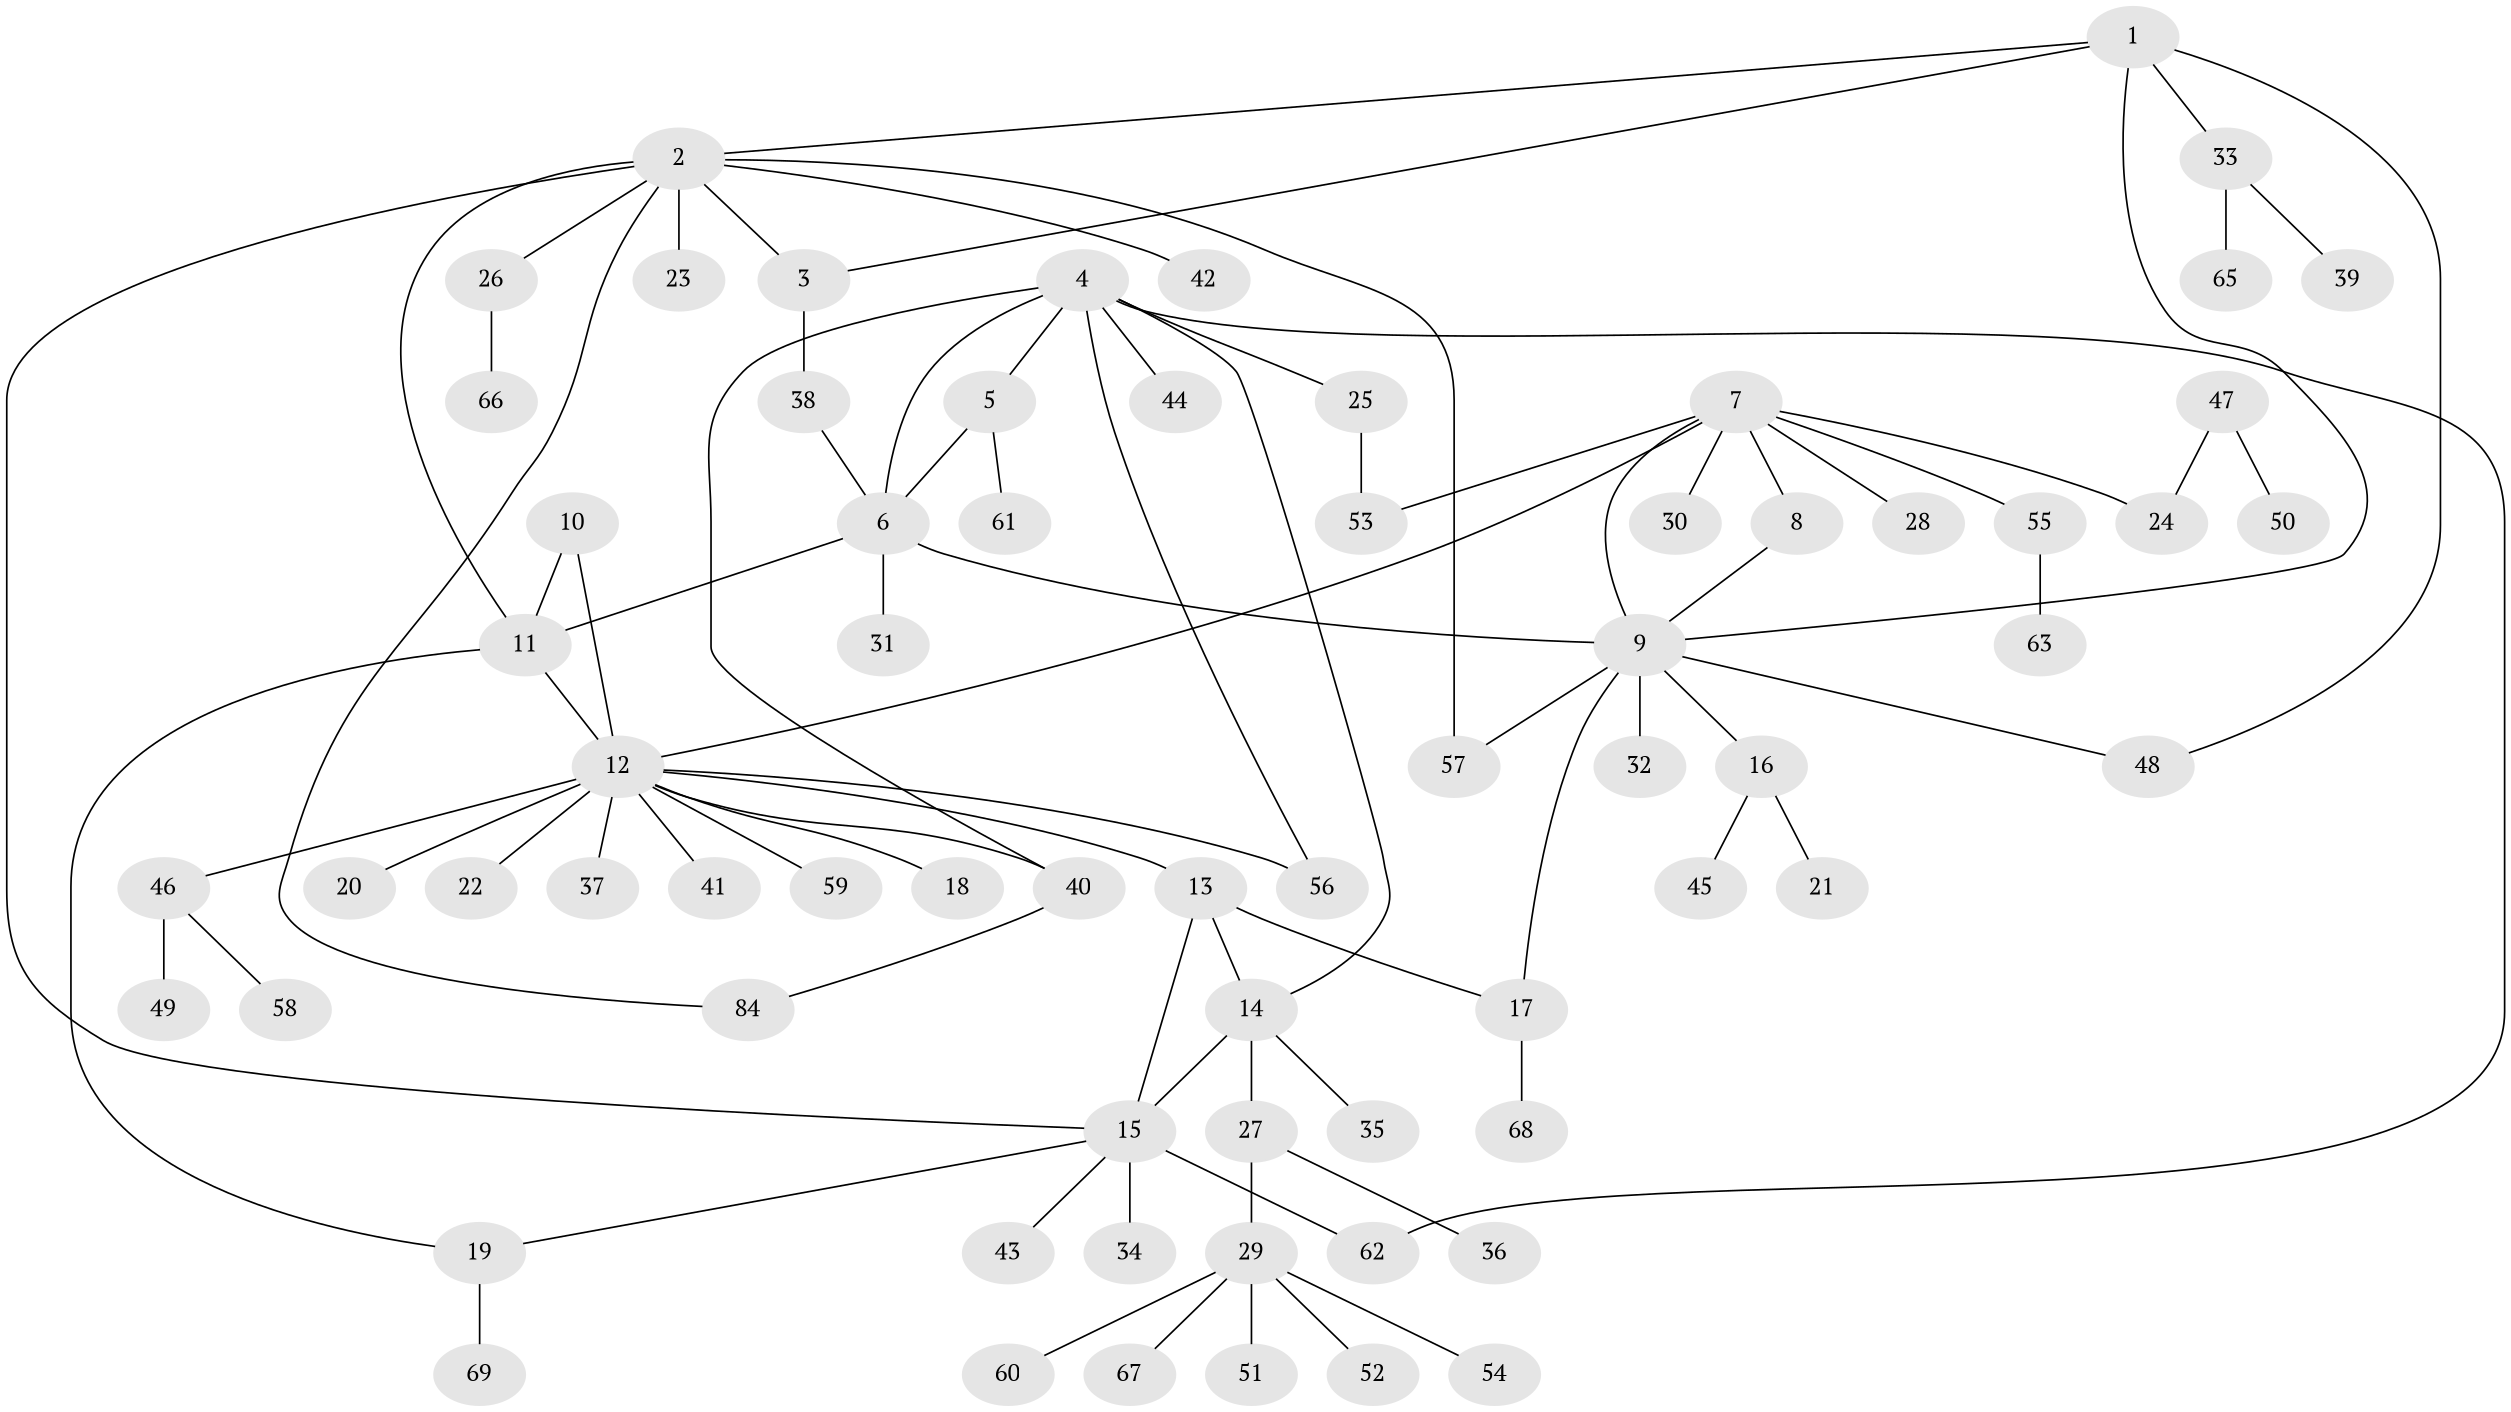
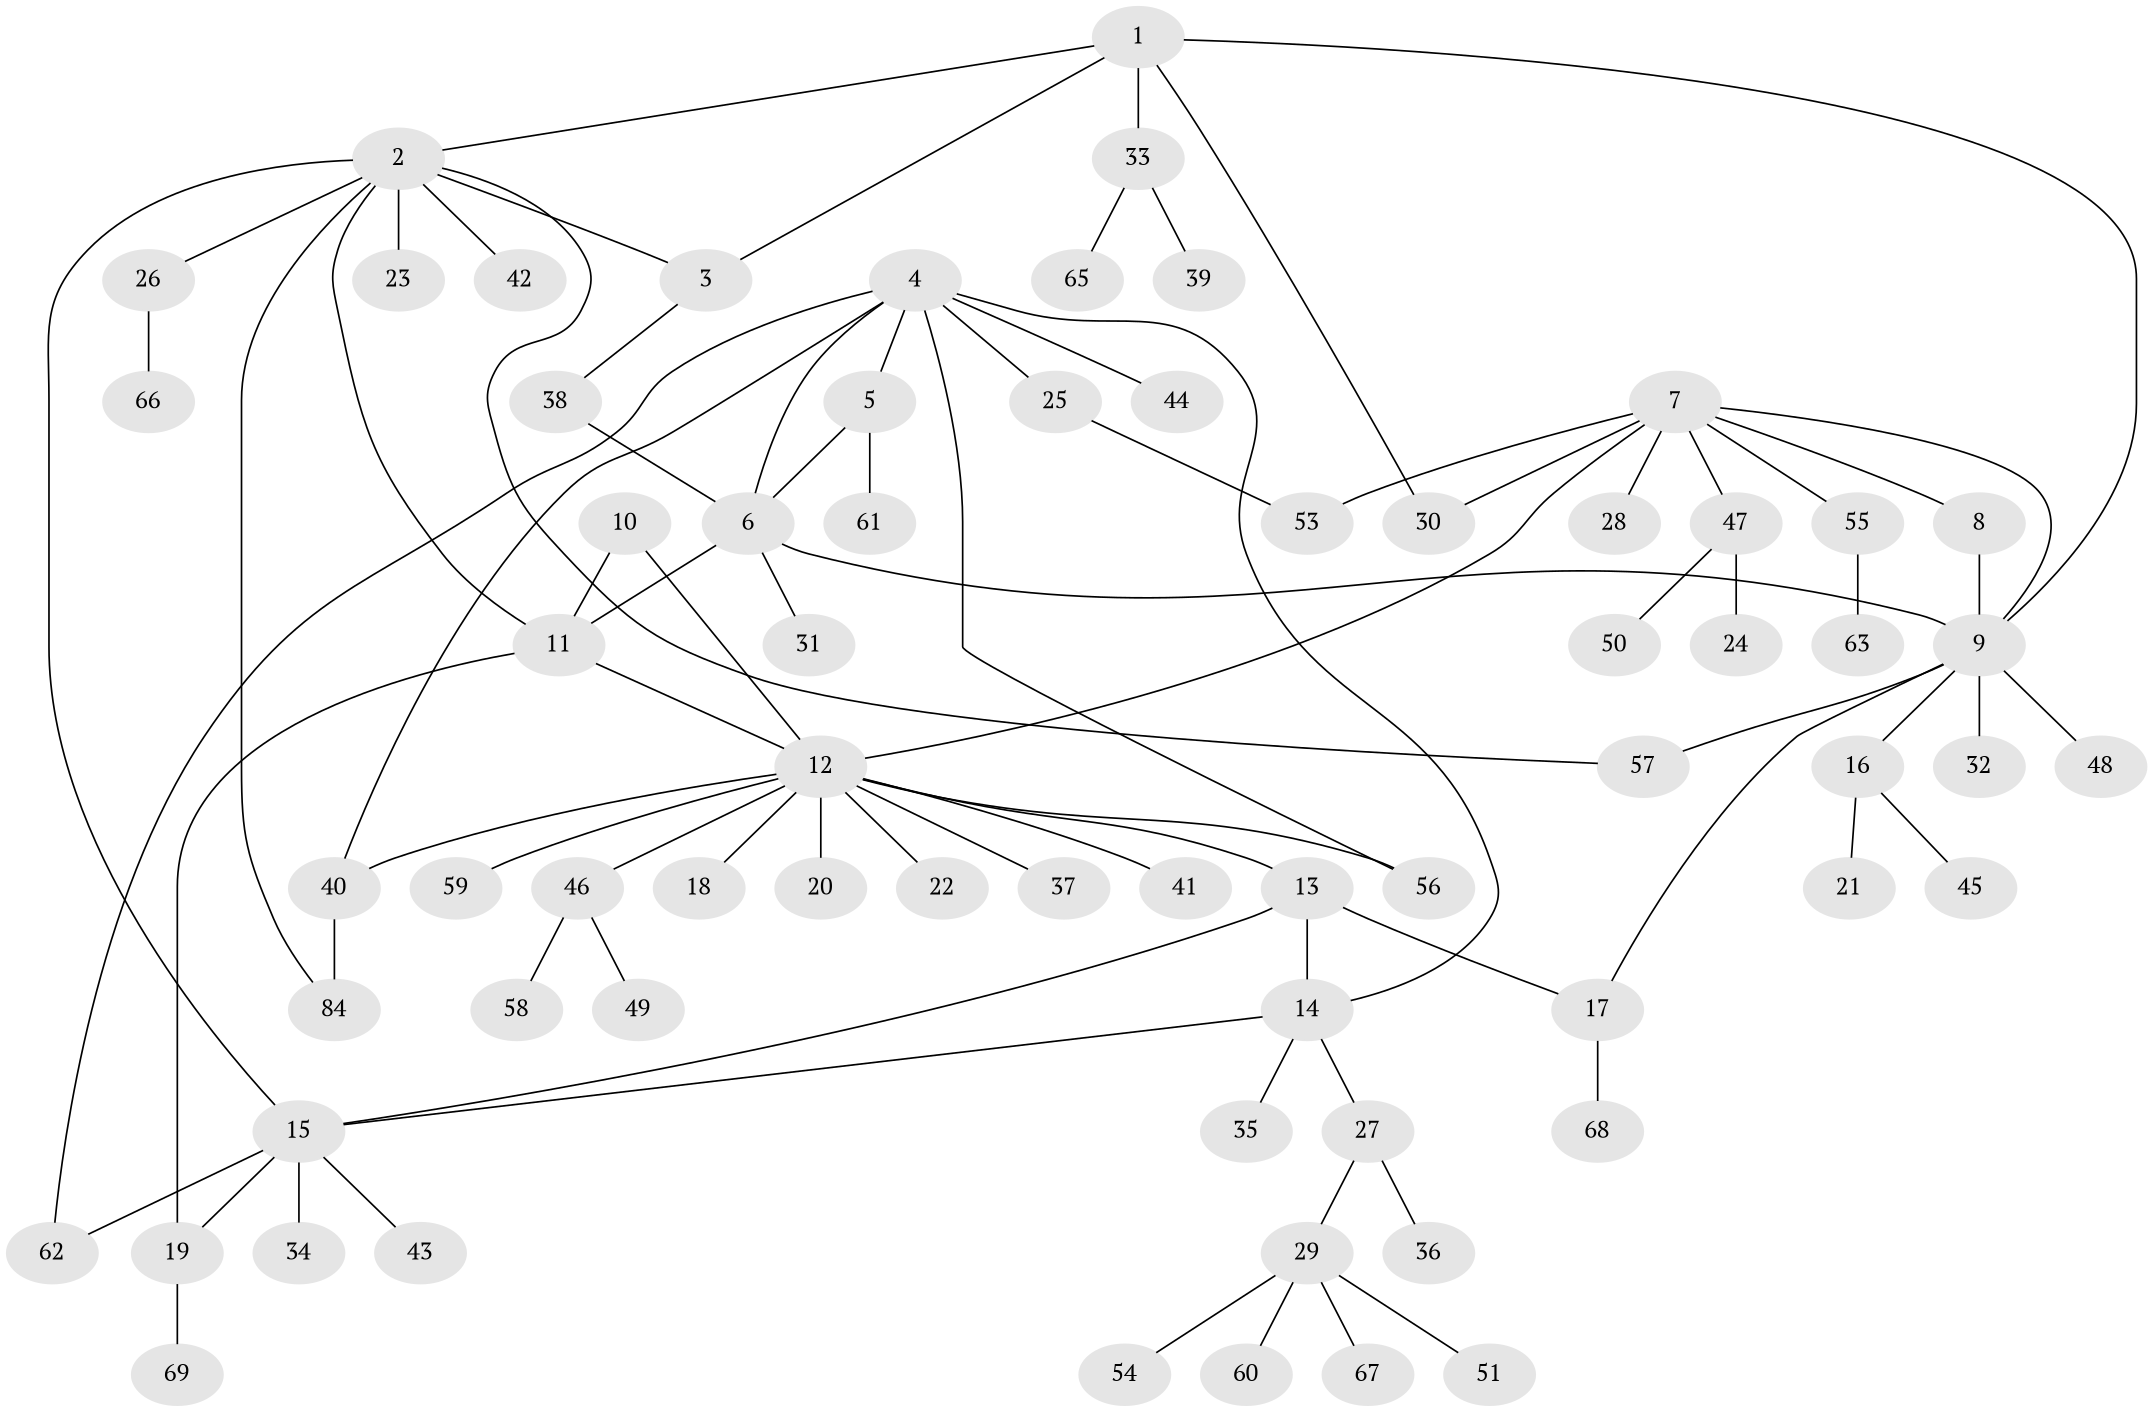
edge "1" -- "48": now "1" -- "30"
edge "7" -- "24": now "7" -- "47"
node "52": removed
